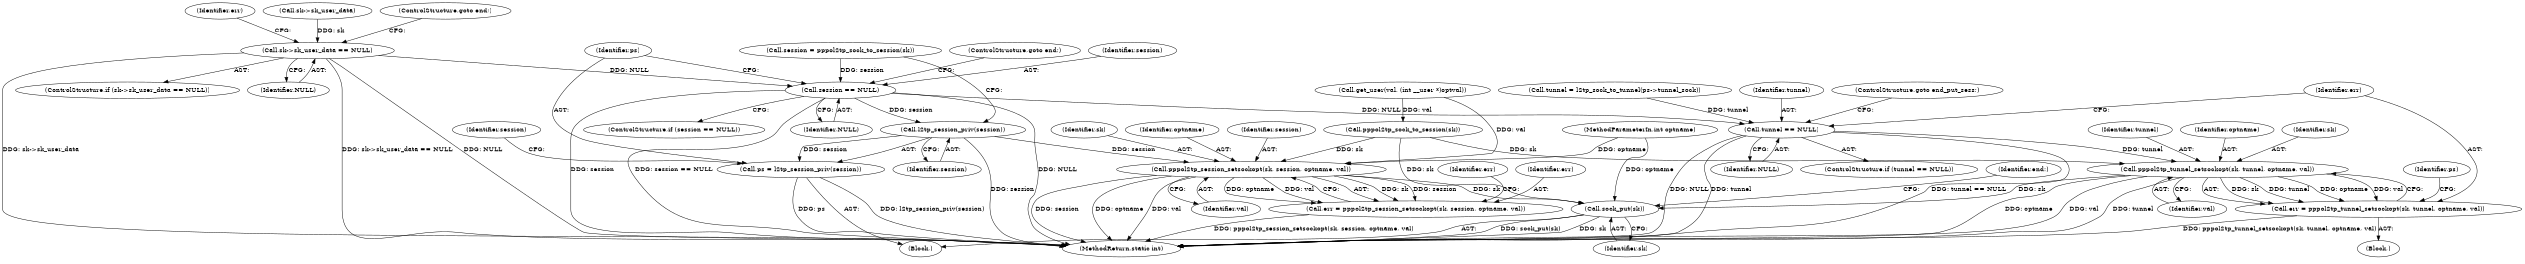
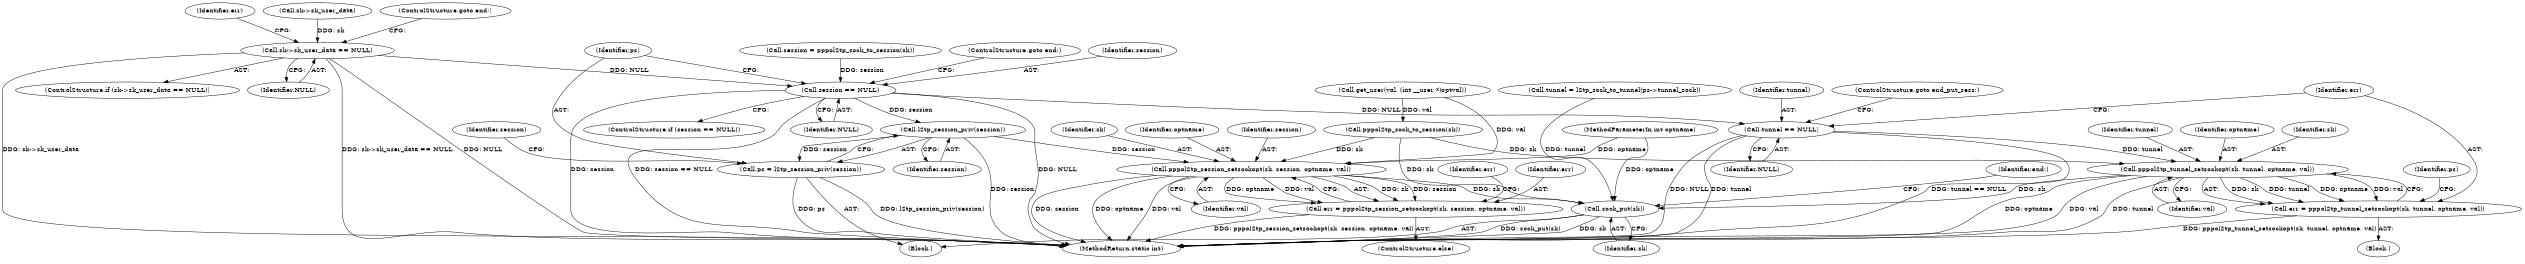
edge "(Call,session = pppol2tp_sock_to_session(sk))" -> "(Call,l2tp_session_priv(session))": now "(Call,ps = l2tp_session_priv(session))" -> "(Call,l2tp_session_priv(session))"
edge "(Call,tunnel = l2tp_sock_to_tunnel(ps->tunnel_sock))" -> "(Call,tunnel == NULL)": now "(Call,tunnel = l2tp_sock_to_tunnel(ps->tunnel_sock))" -> "(Call,sock_put(sk))"
node "(ControlStructure,if (tunnel == NULL))": removed
node "(ControlStructure,else)": added
